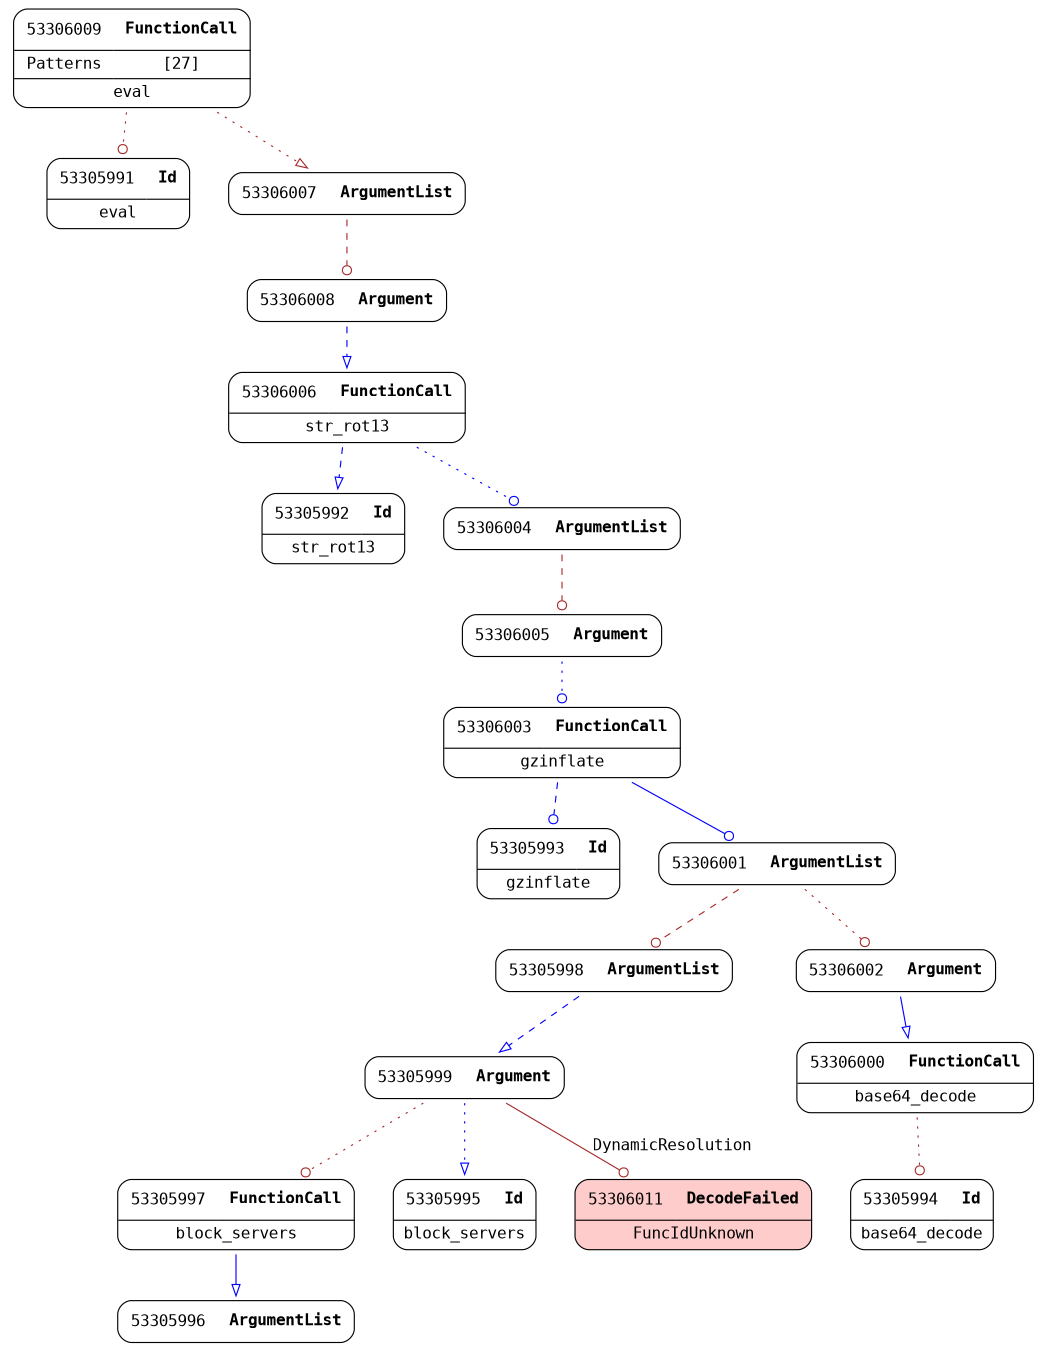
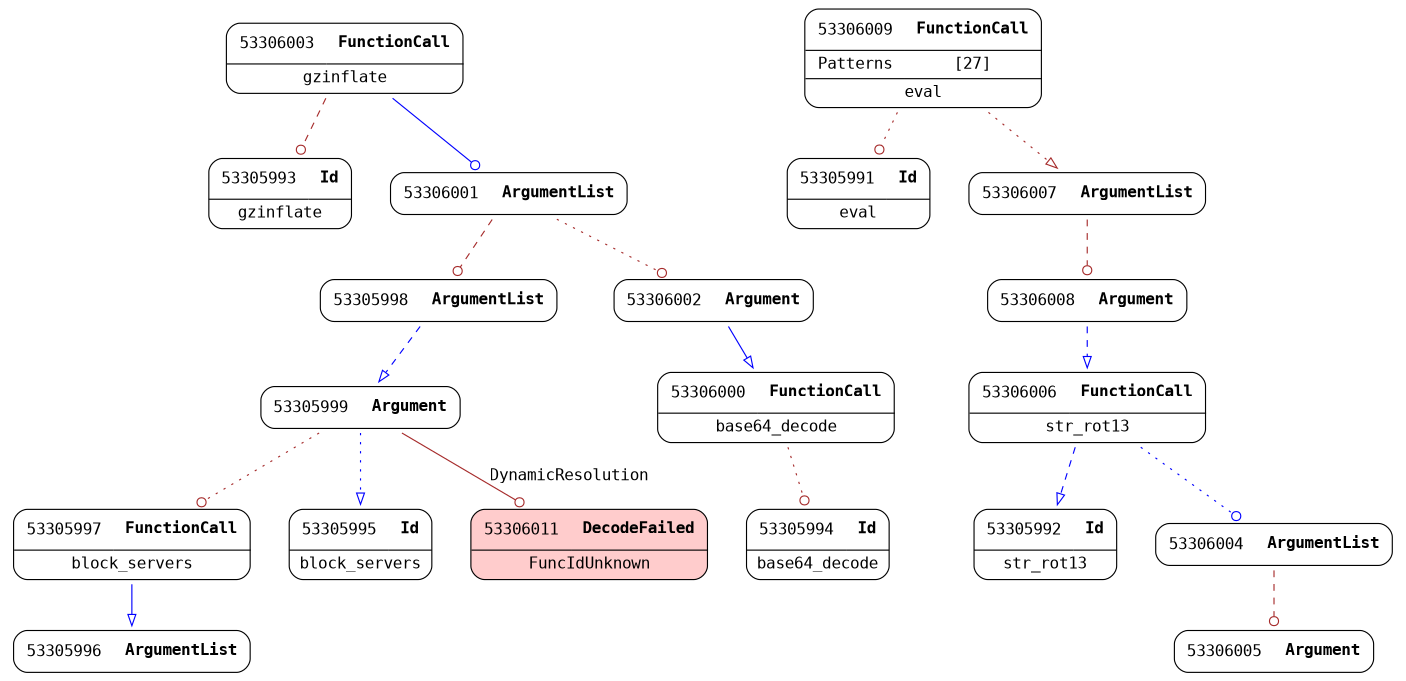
edge "53306005" -> "53306003": removed
edge "53306003" -> "53305993": color blue -> brown
